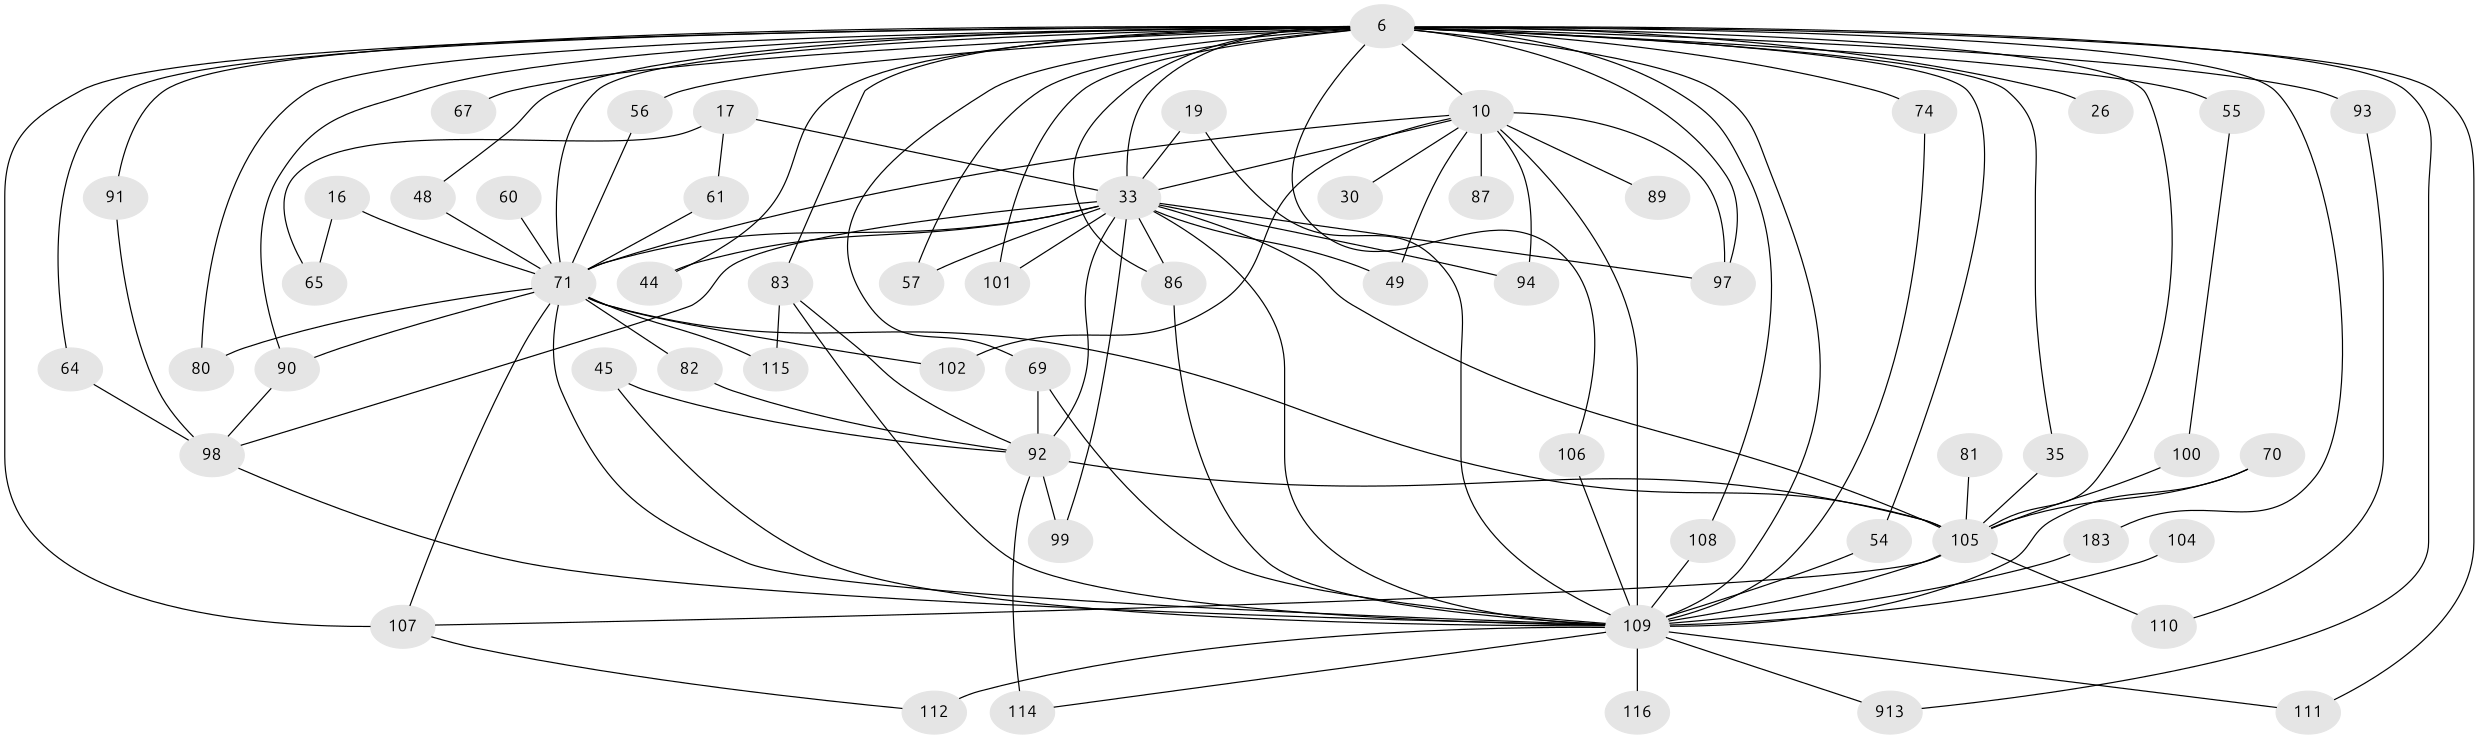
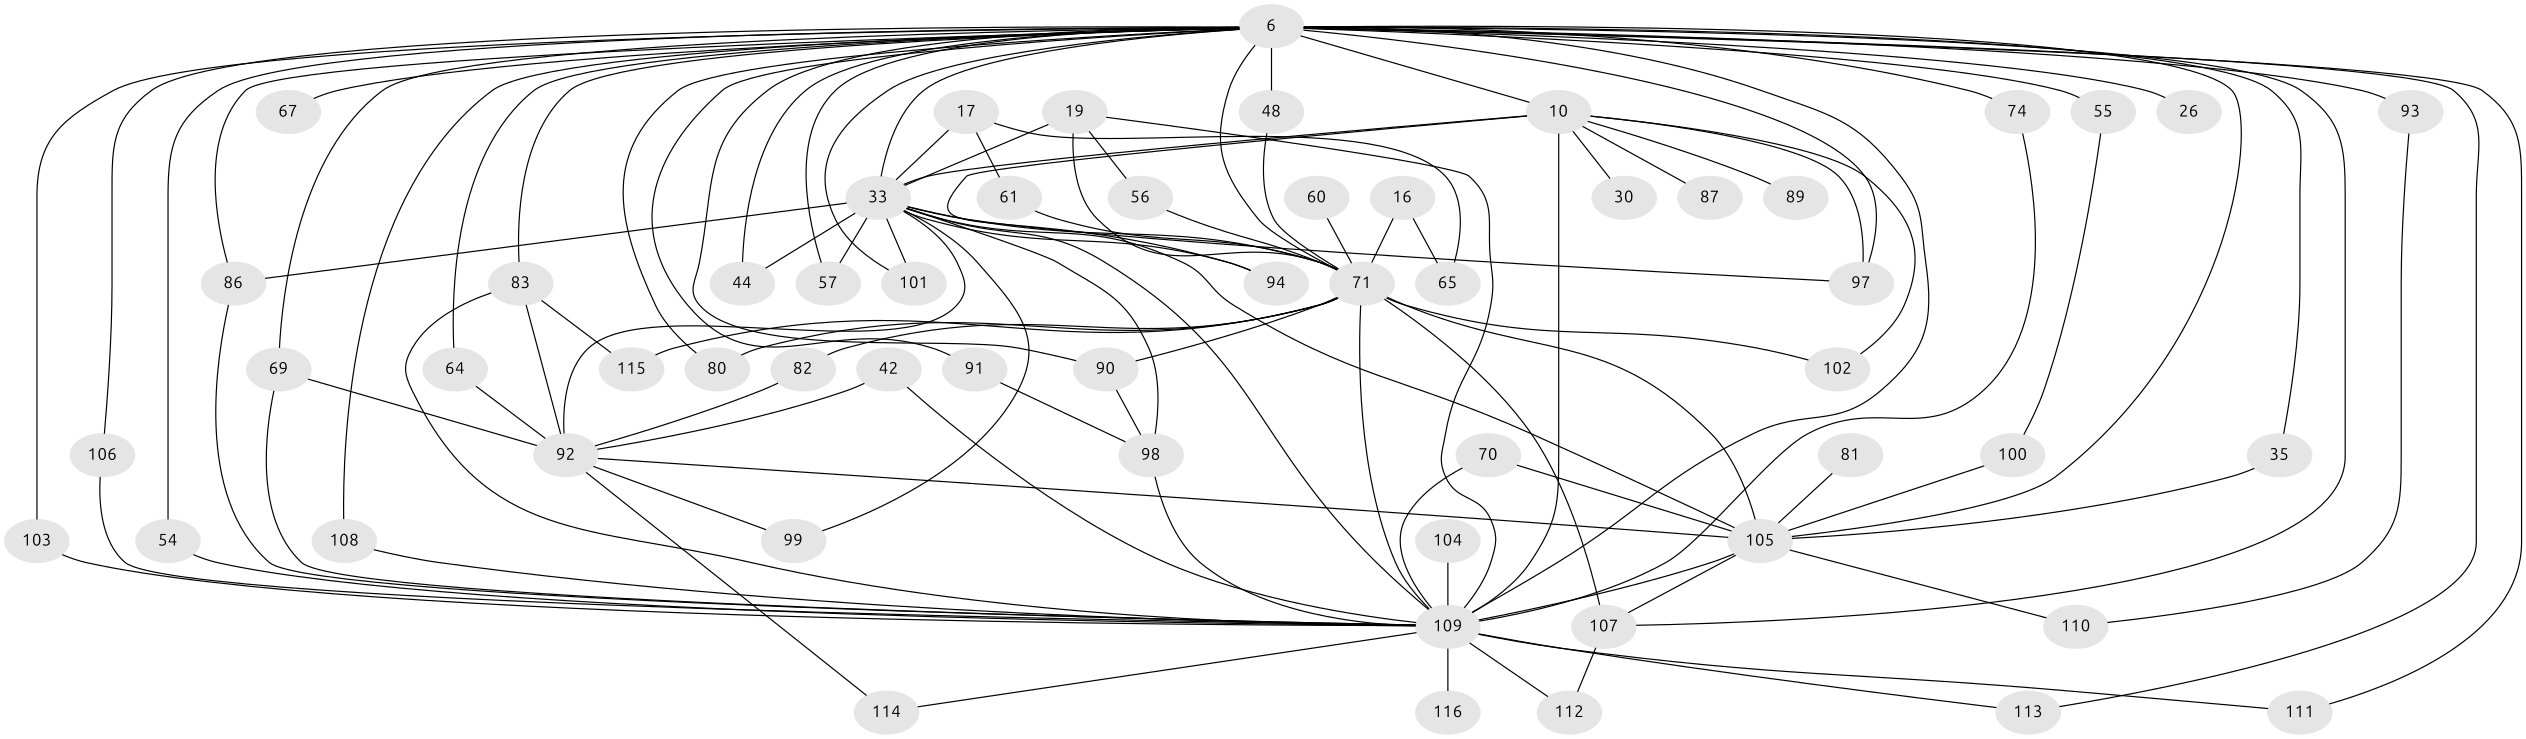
edge "6" -- "56": now "19" -- "56"
edge "10" -- "71": now "19" -- "71"
node "49": removed
node "45": label "45" -> "42"
edge "64" -- "98": now "64" -- "92"
node "183": label "183" -> "103"
node "913": label "913" -> "113"
